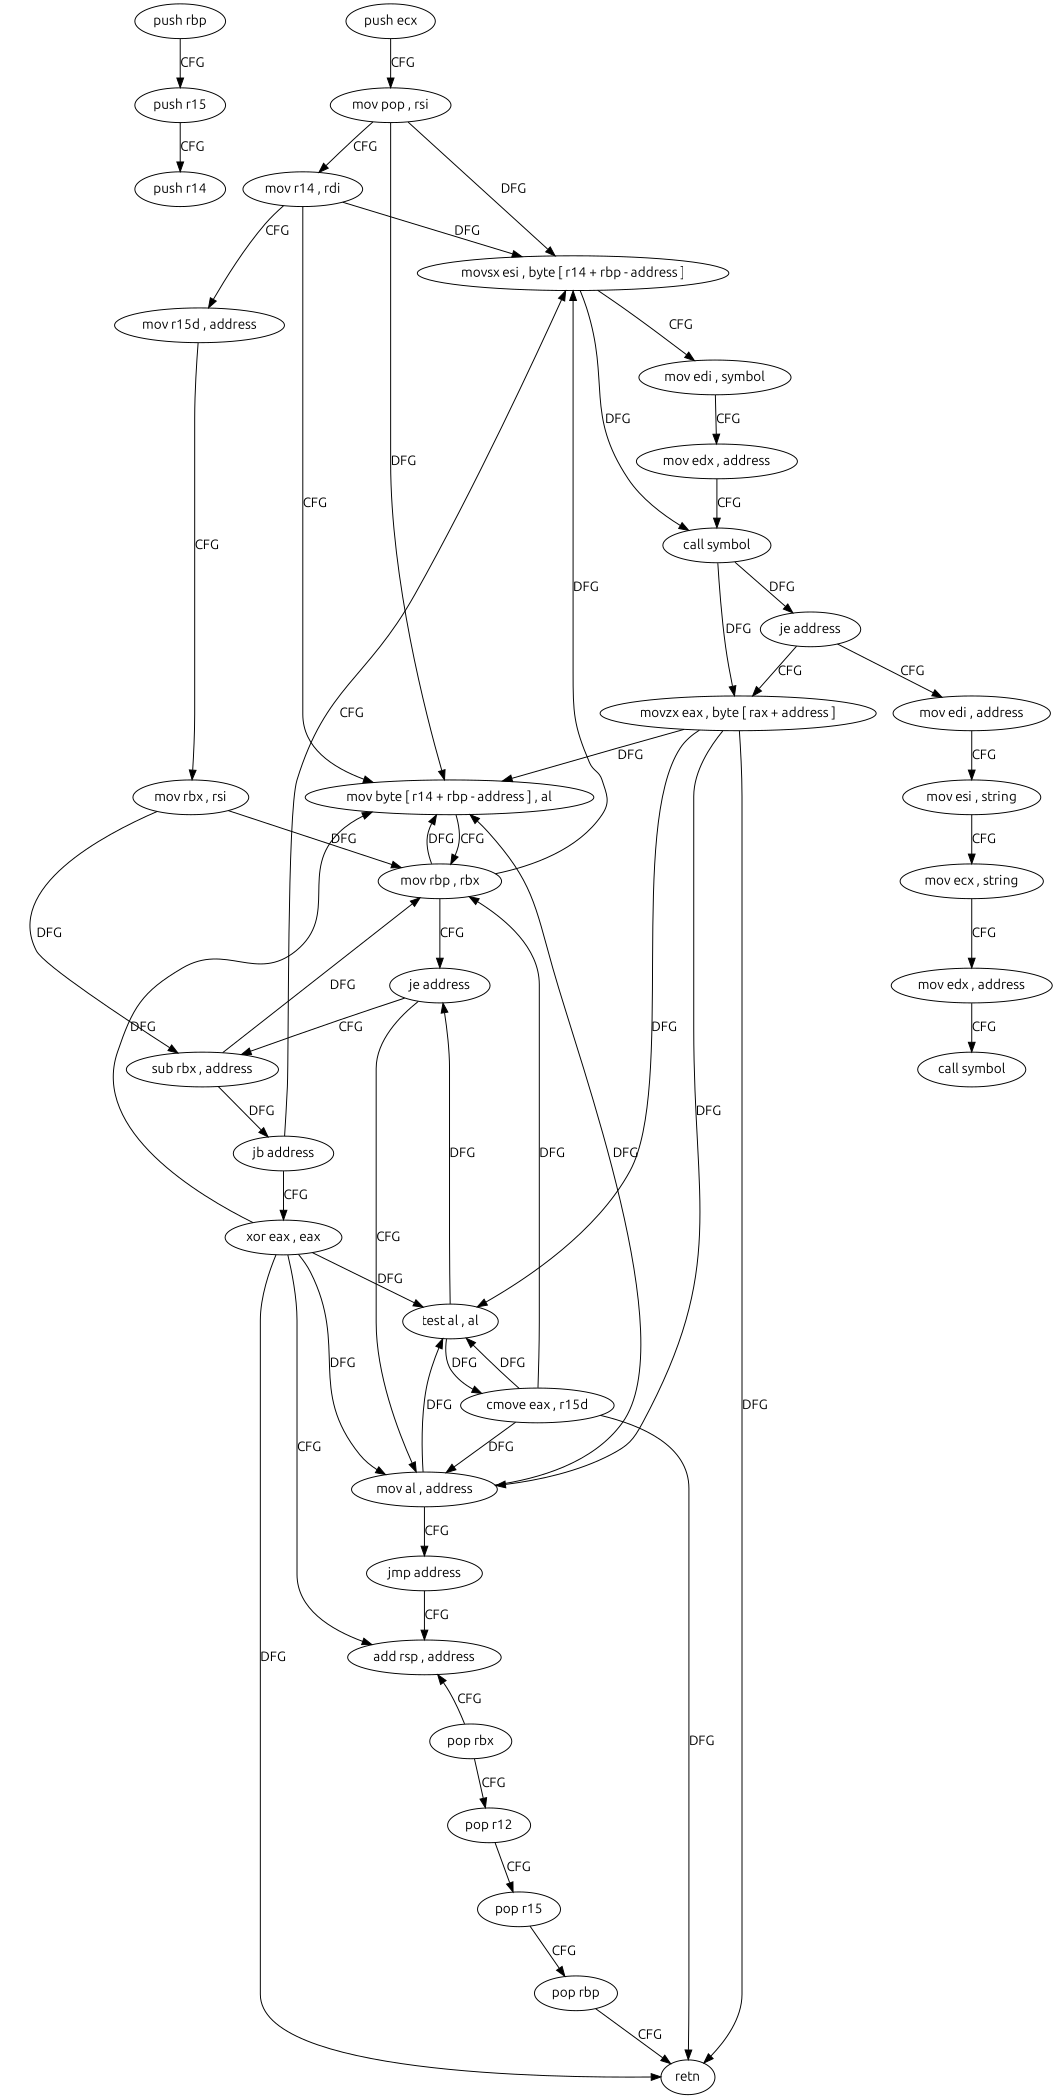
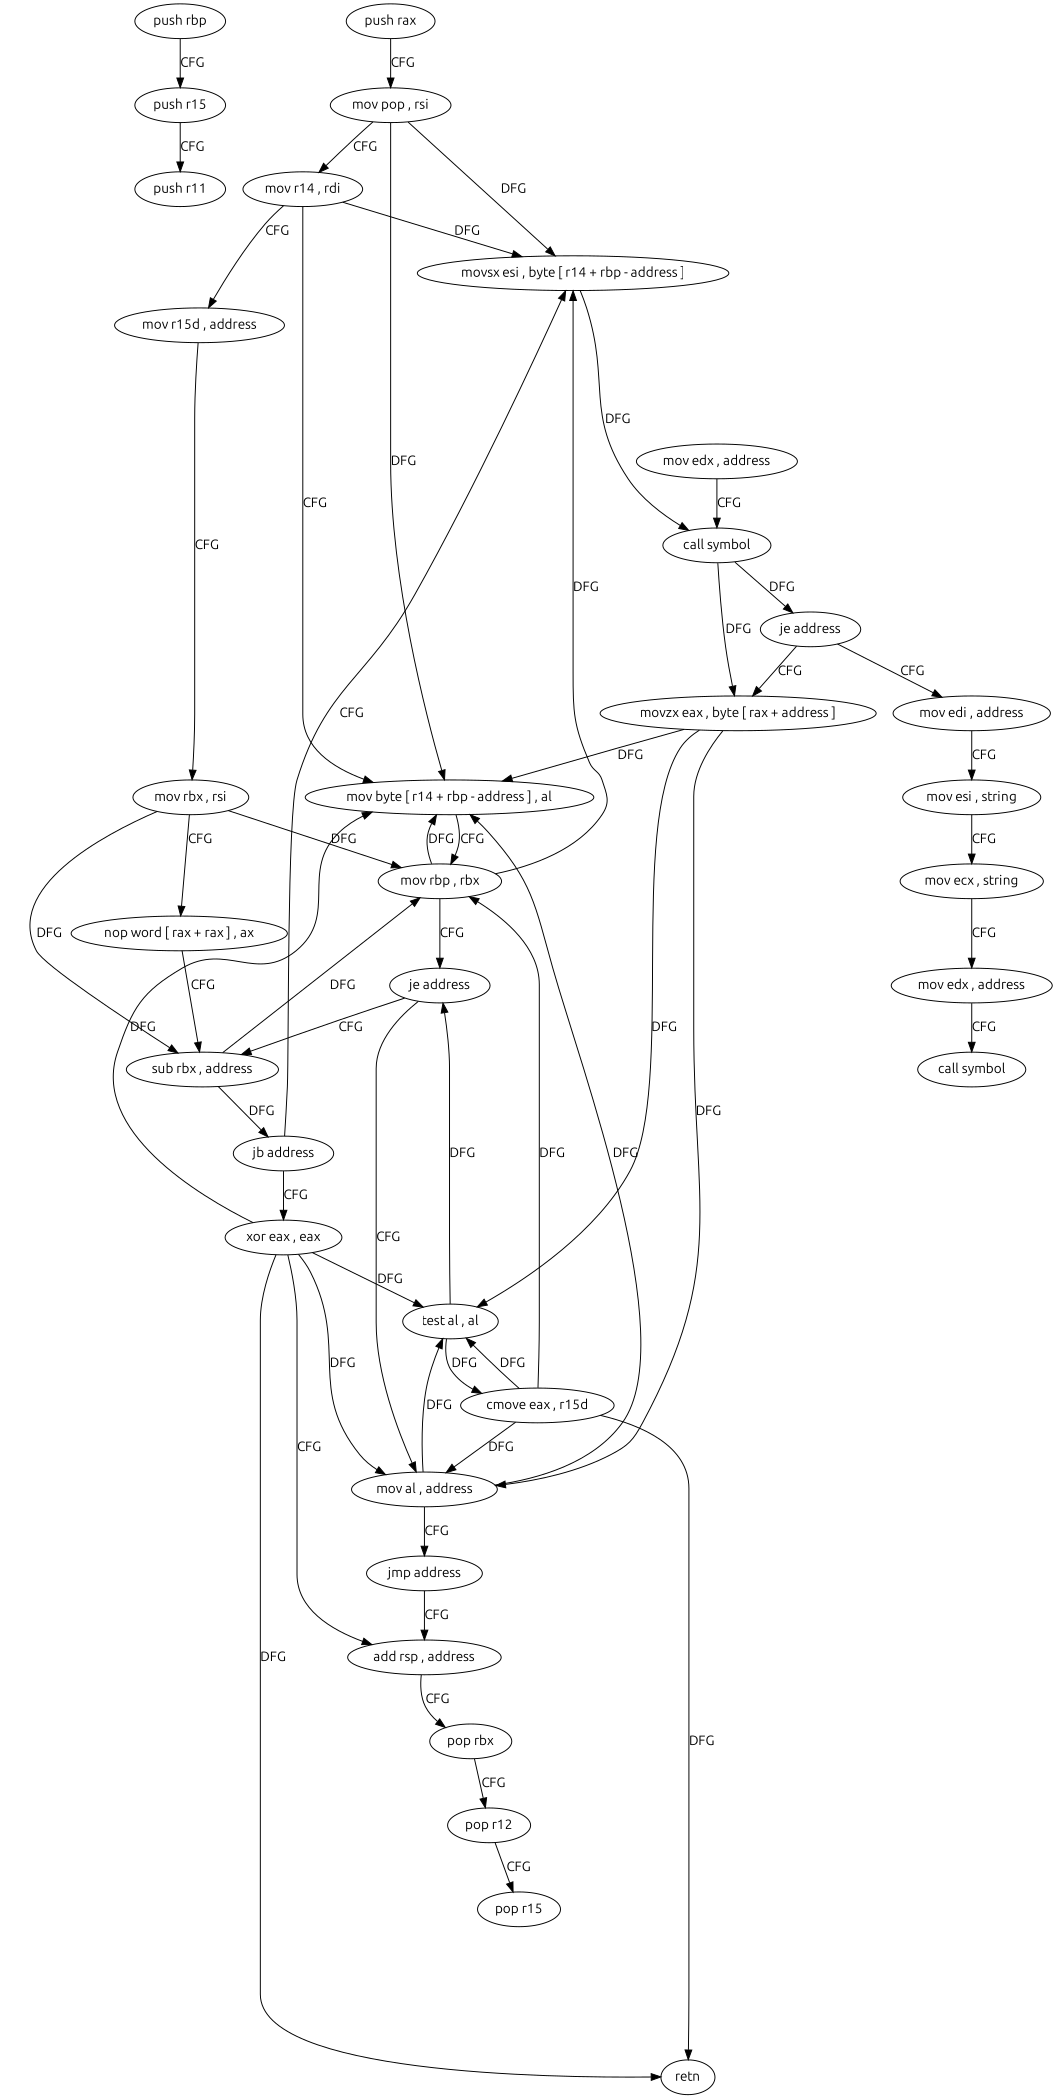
node "push ecx": label "push ecx" -> "push rax"
node "push r14": label "push r14" -> "push r11"
node "mov edi , symbol": removed
node "nop word [ rax + rax ] , ax": added
edge "movzx eax , byte [ rax + address ]" -> "retn": removed, label "DFG"
edge "pop rbx" -> "add rsp , address": reversed
node "pop rbp": removed
